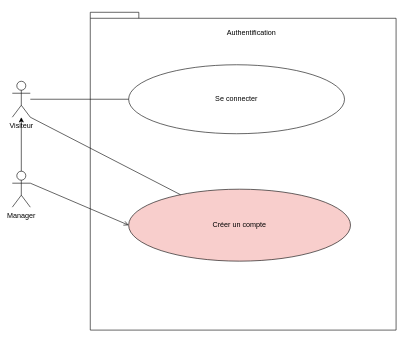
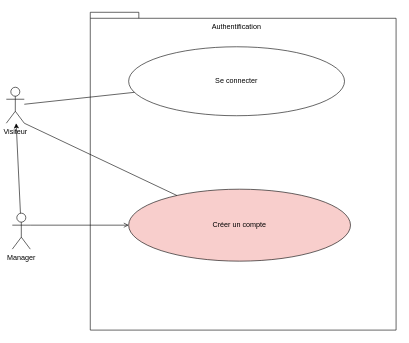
node "Authentification": moved (252, 33) -> (237, 27)
node "Visiteur": moved (21, 99) -> (15, 105)
node "Se connecter": moved (237, 99) -> (237, 81)
node "Manager": moved (21, 189) -> (21, 231)
